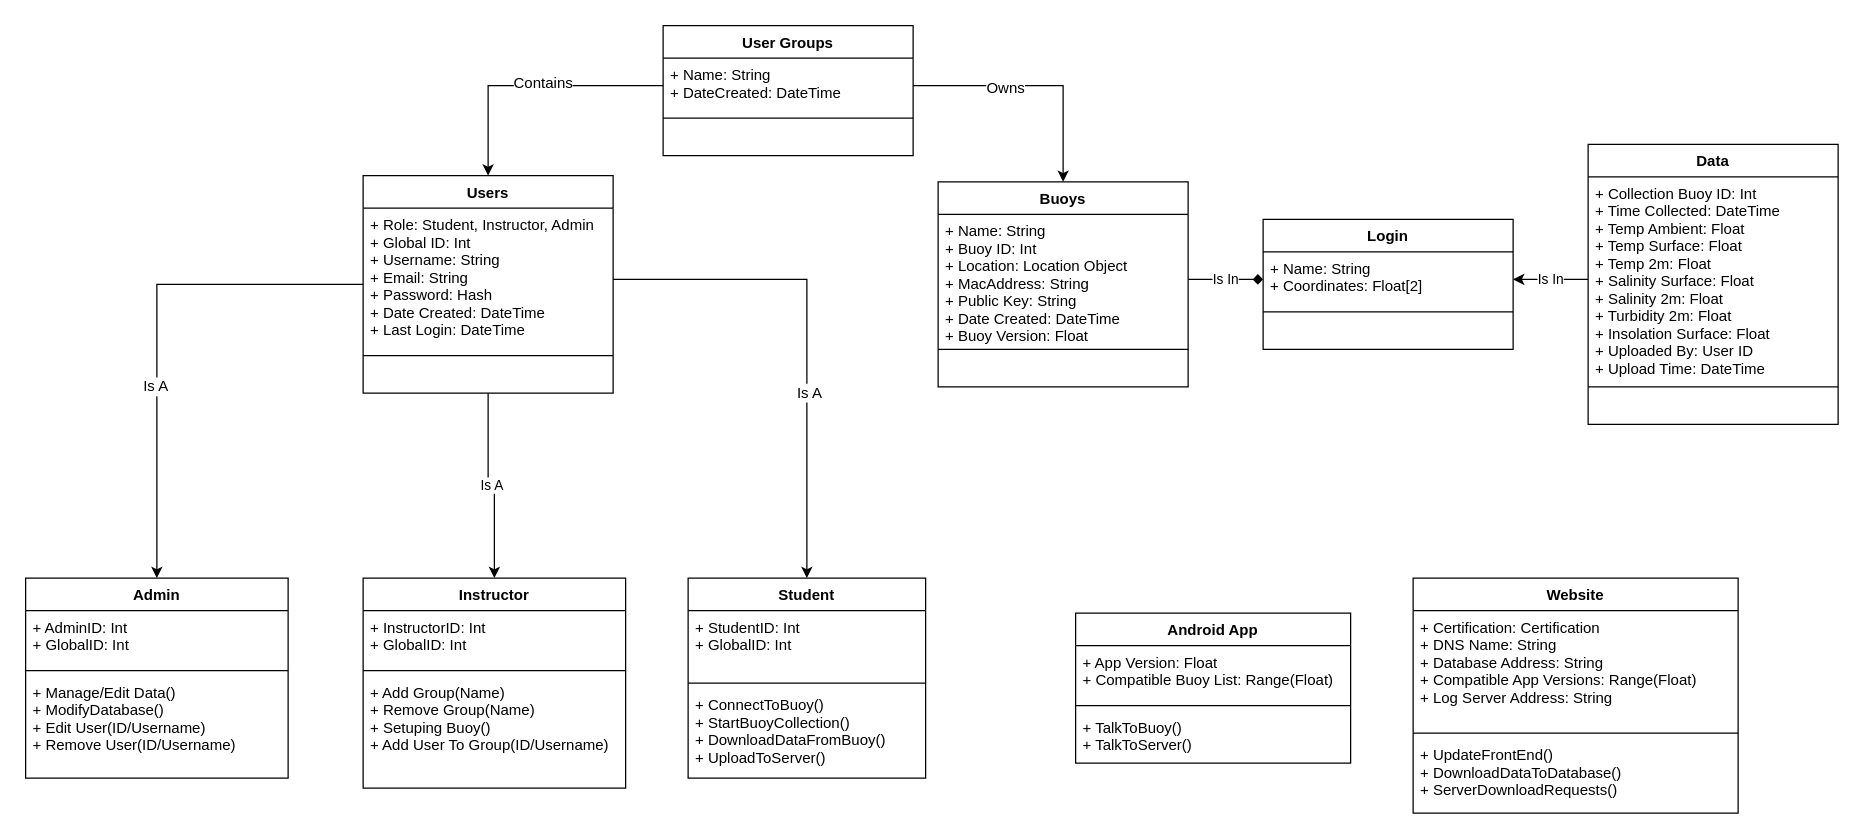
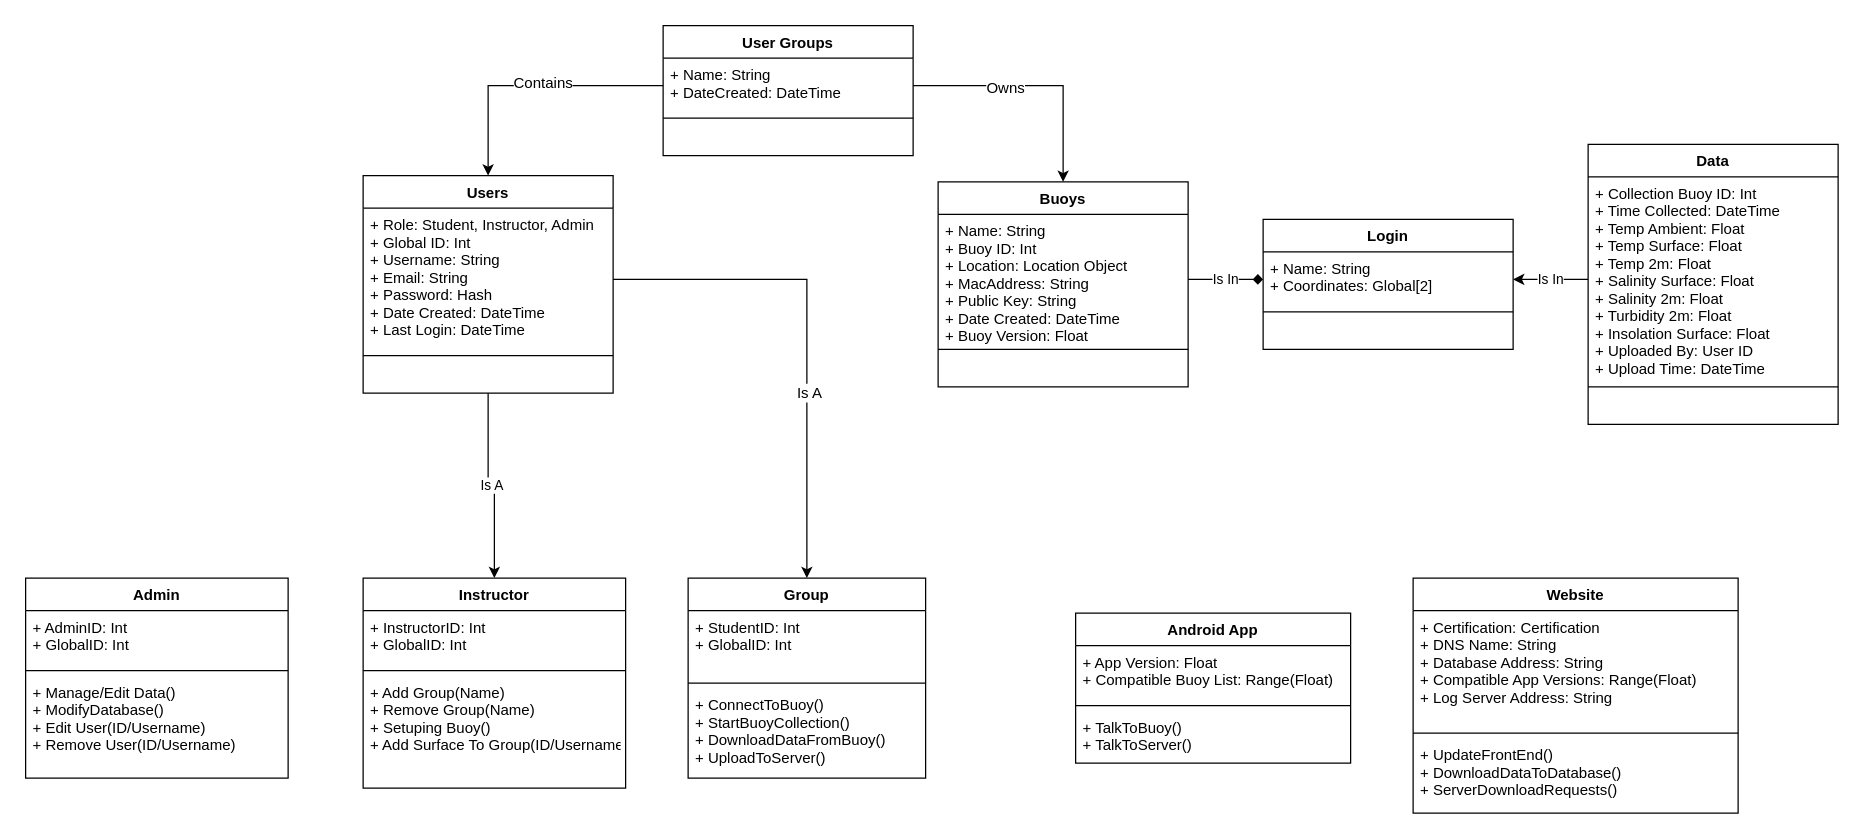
node "+ Name: String + Coordinates: Float[2]": label "+ Name: String + Coordinates: Float[2]" -> "+ Name: String + Coordinates: Global[2]"
edge "Users" -> "Admin": removed, label "Is A"
node "Student": label "Student" -> "Group"
node "+ Add Group(Name) + Remove Group(Name) + Setuping Buoy() + Add User To Group(ID/Username)": label "+ Add Group(Name) + Remove Group(Name) + Setuping Buoy() + Add User To Group(ID/Username)" -> "+ Add Group(Name) + Remove Group(Name) + Setuping Buoy() + Add Surface To Group(ID/Username)"
